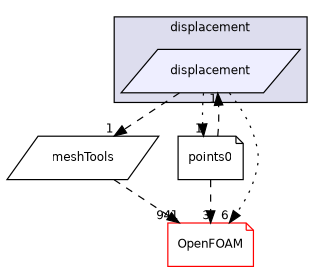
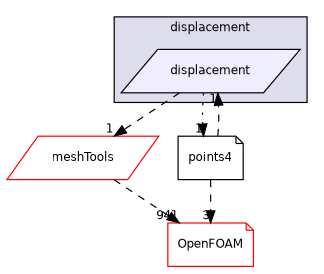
edge "displacement" -> "OpenFOAM": removed
node "meshTools": color black -> red
node "points0": label "points0" -> "points4"
